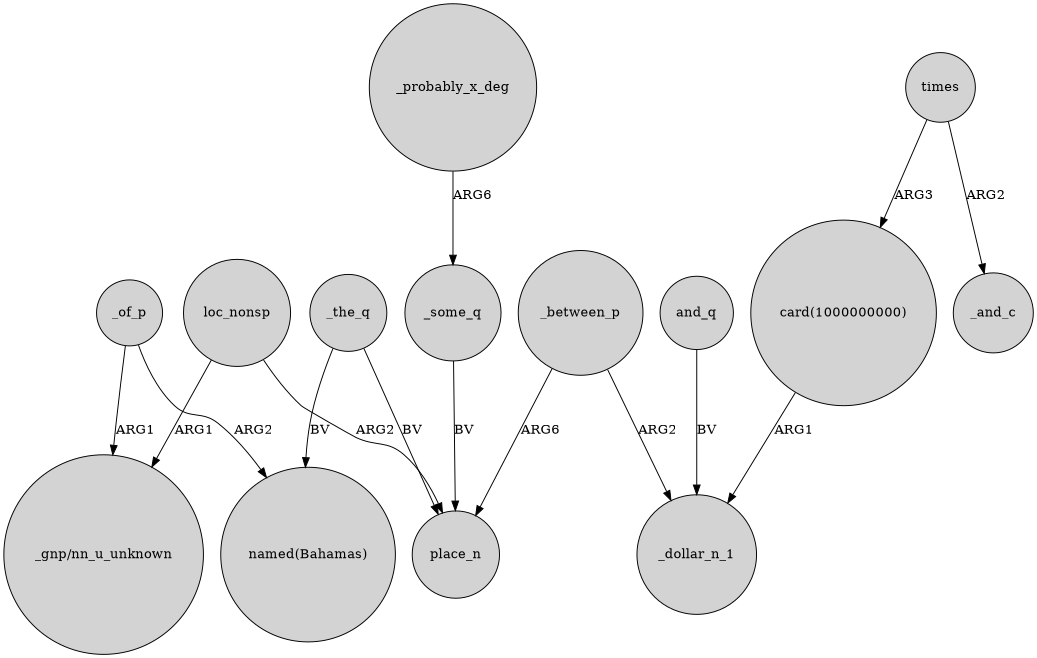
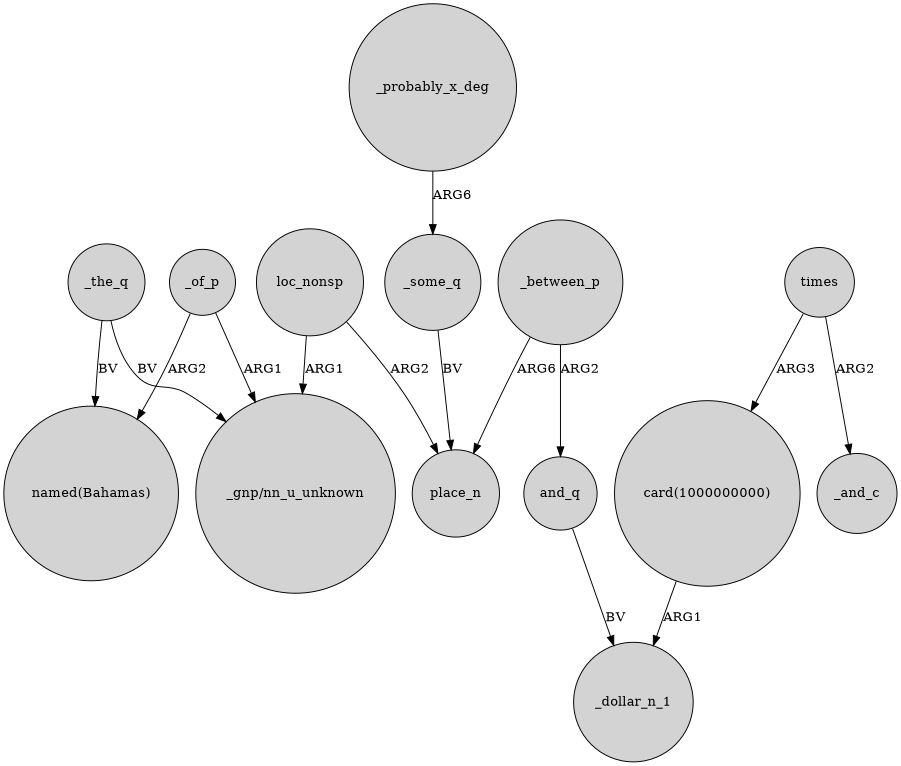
edge "_the_q" -> "place_n": now "_the_q" -> "_gnp/nn_u_unknown"
edge "_between_p" -> "_dollar_n_1": now "_between_p" -> "and_q"
